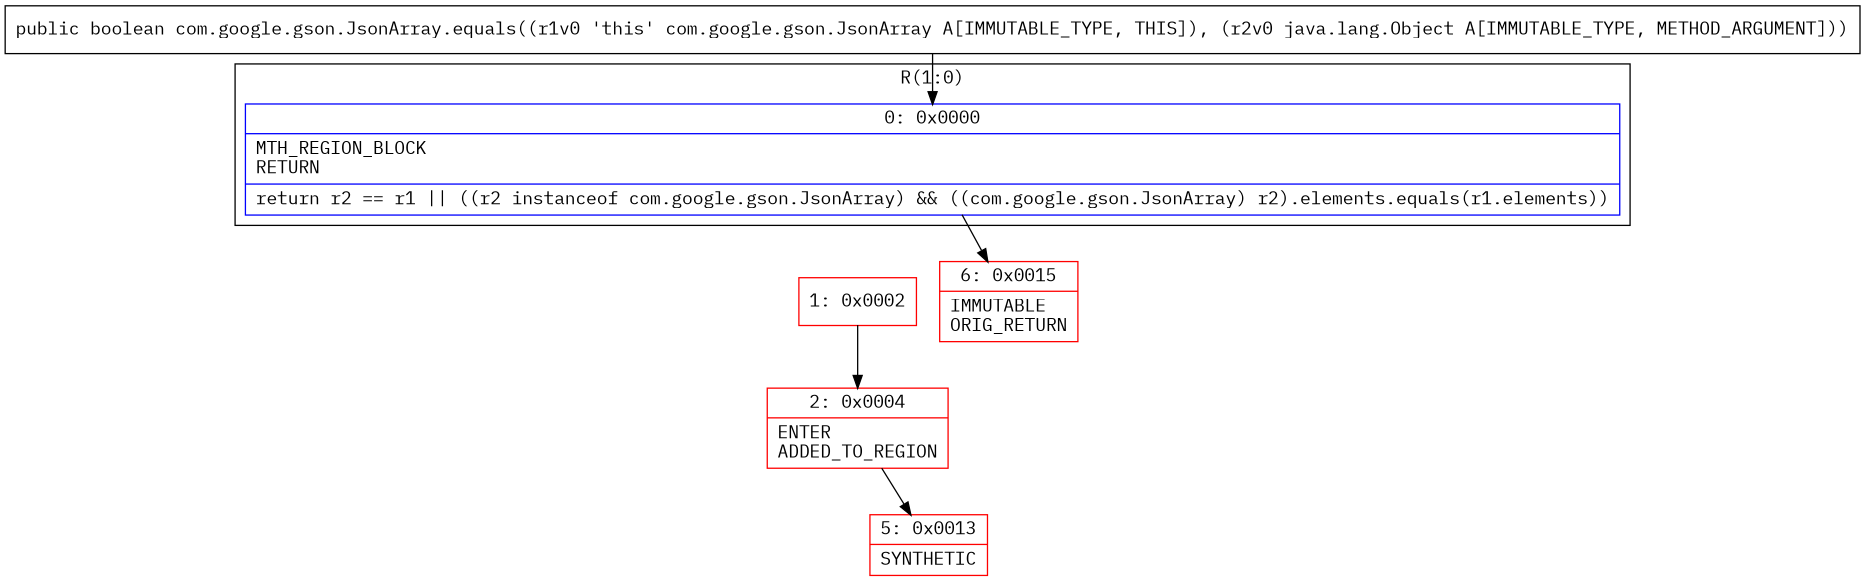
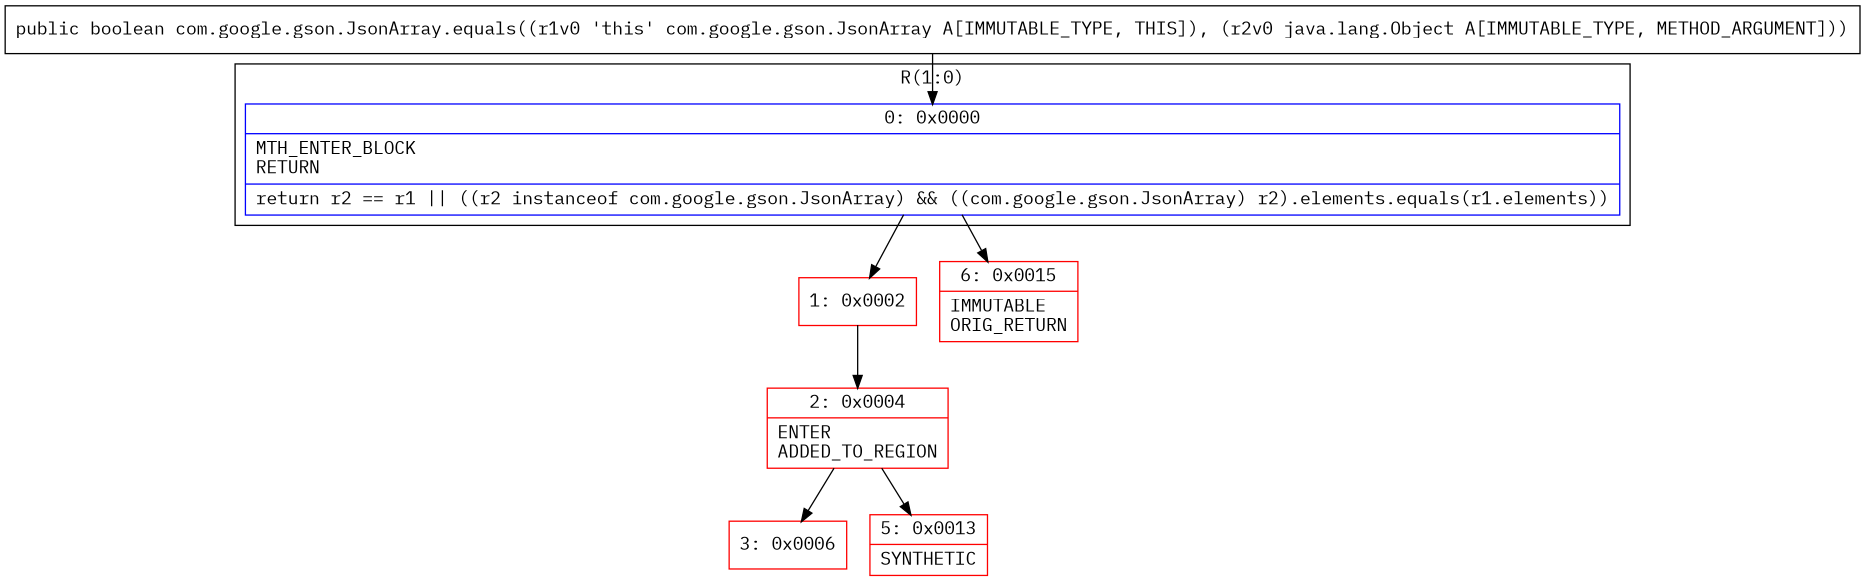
node "0: 0x0000": text "MTH_REGION_BLOCK" -> "MTH_ENTER_BLOCK"
edge "0: 0x0000" -> "1: 0x0002": added
node "3: 0x0006": added
